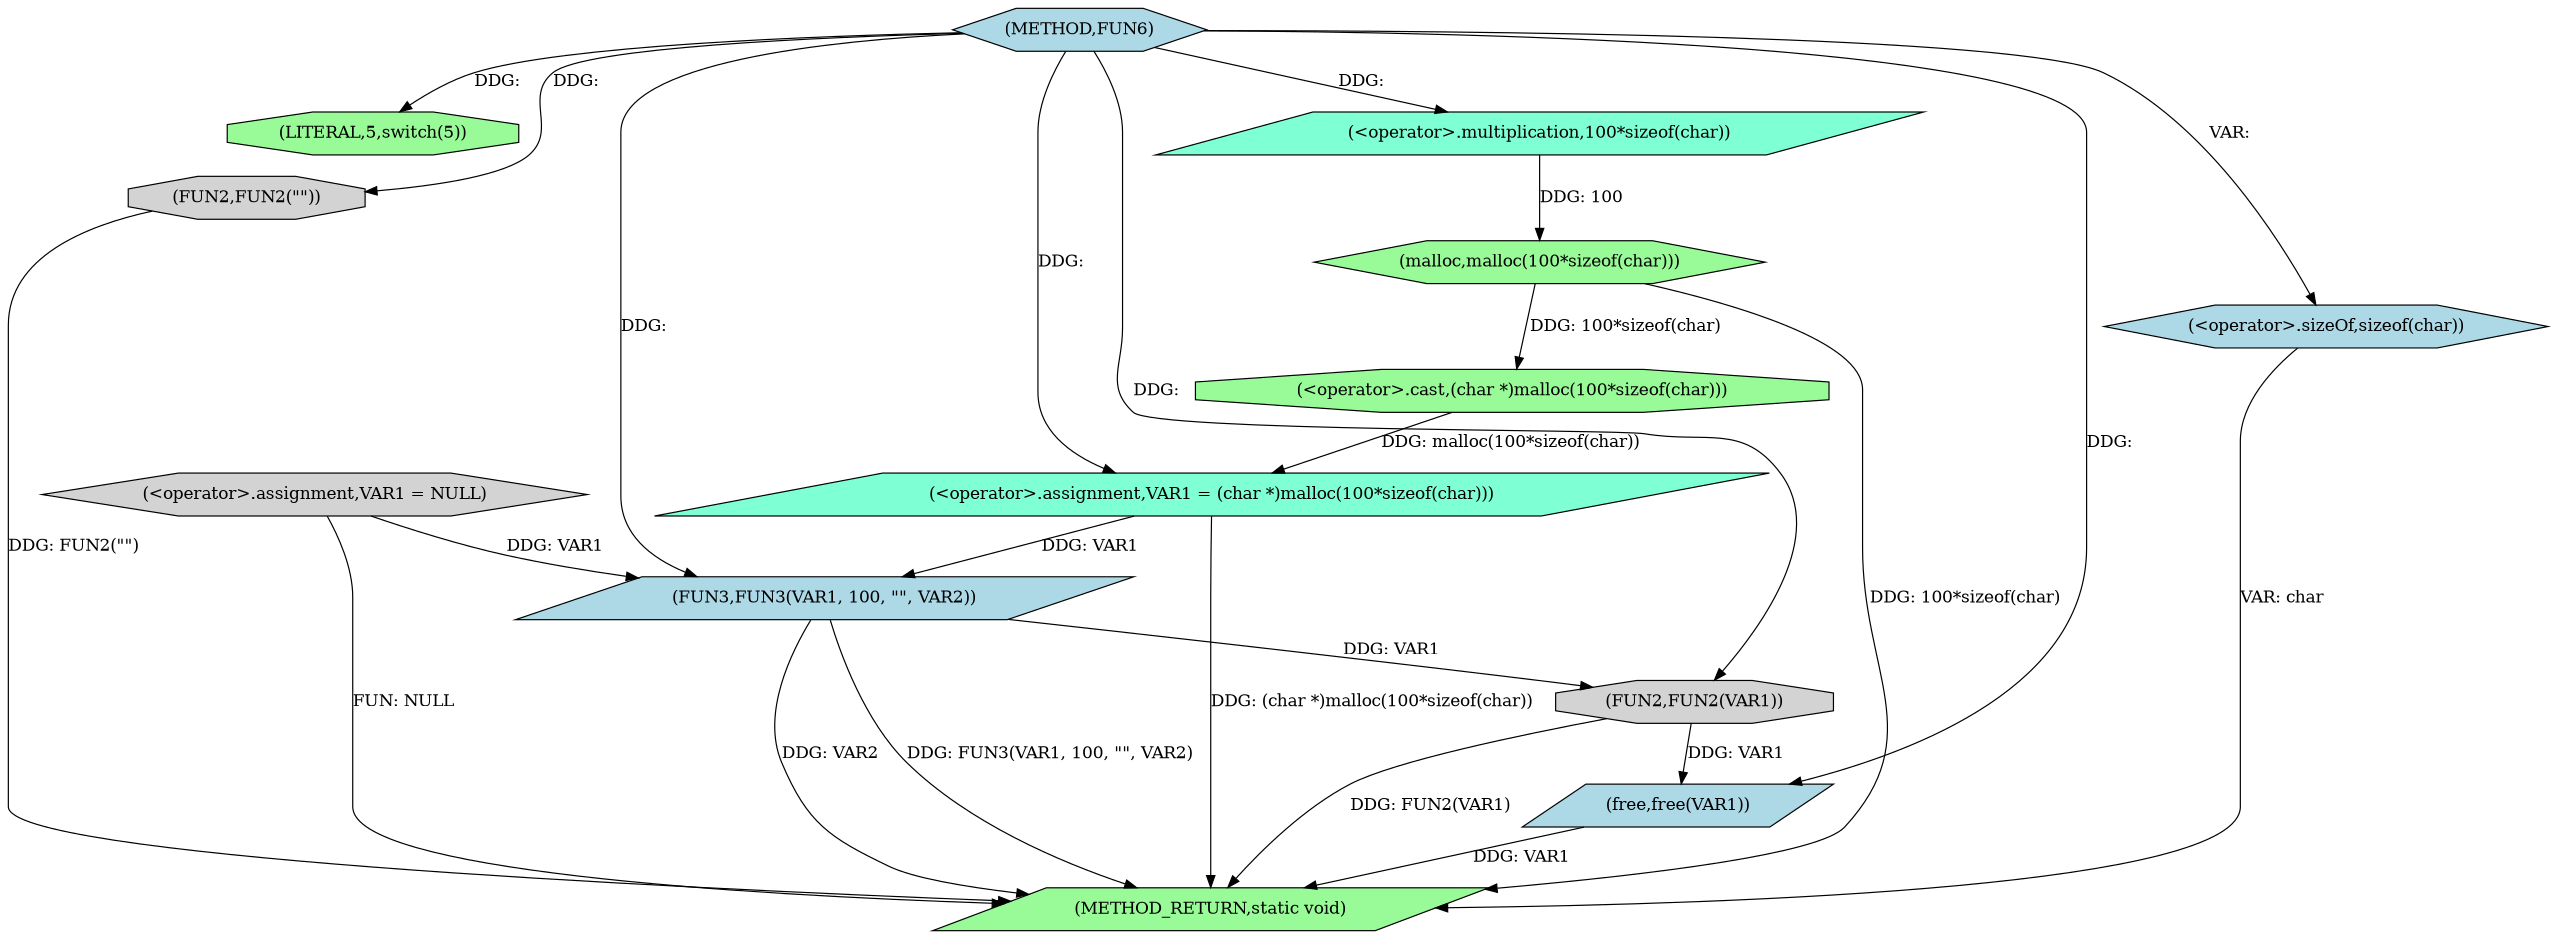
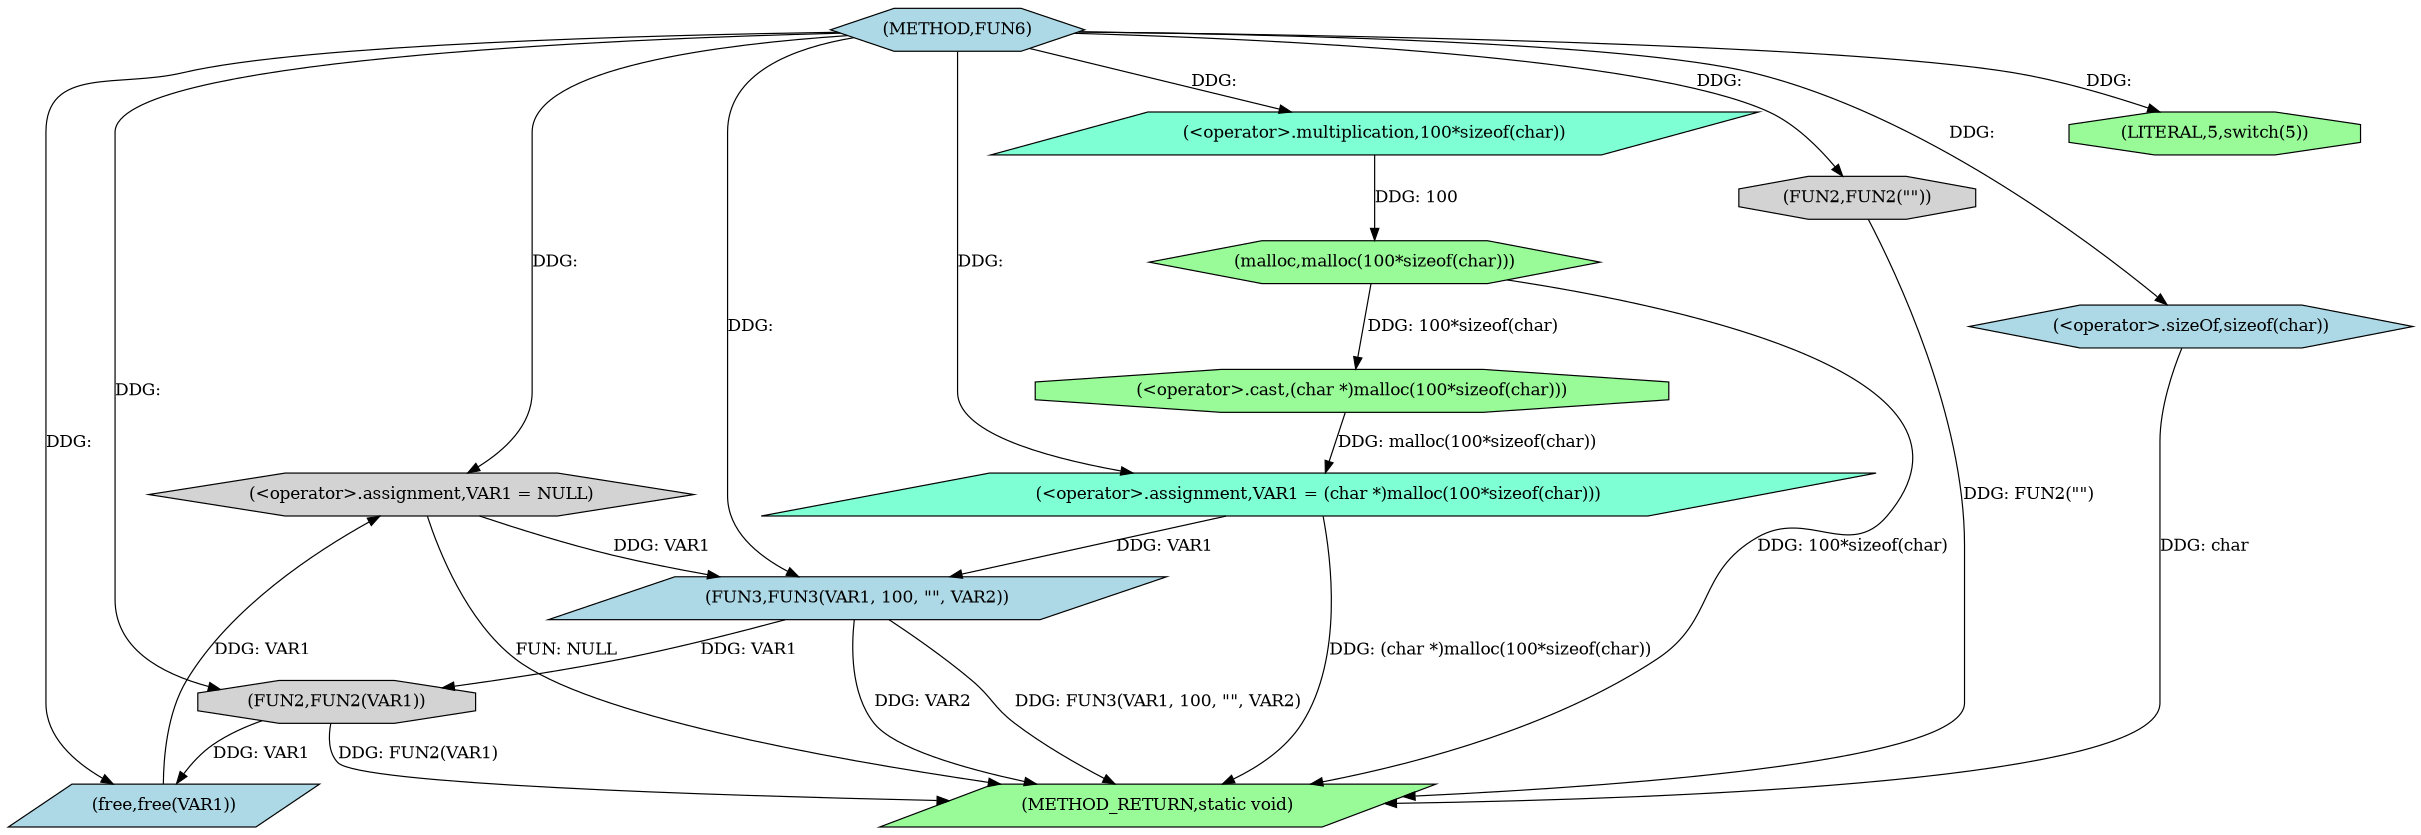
edge "(METHOD,FUN6)" -> "(<operator>.sizeOf,sizeof(char))": label "VAR: " -> "DDG: "
edge "(METHOD,FUN6)" -> "(<operator>.assignment,VAR1 = NULL)": added, label "DDG:"
edge "(<operator>.sizeOf,sizeof(char))" -> "(METHOD_RETURN,static void)": label "VAR: char" -> "DDG: char"
edge "(free,free(VAR1))" -> "(METHOD_RETURN,static void)": now "(free,free(VAR1))" -> "(<operator>.assignment,VAR1 = NULL)"
